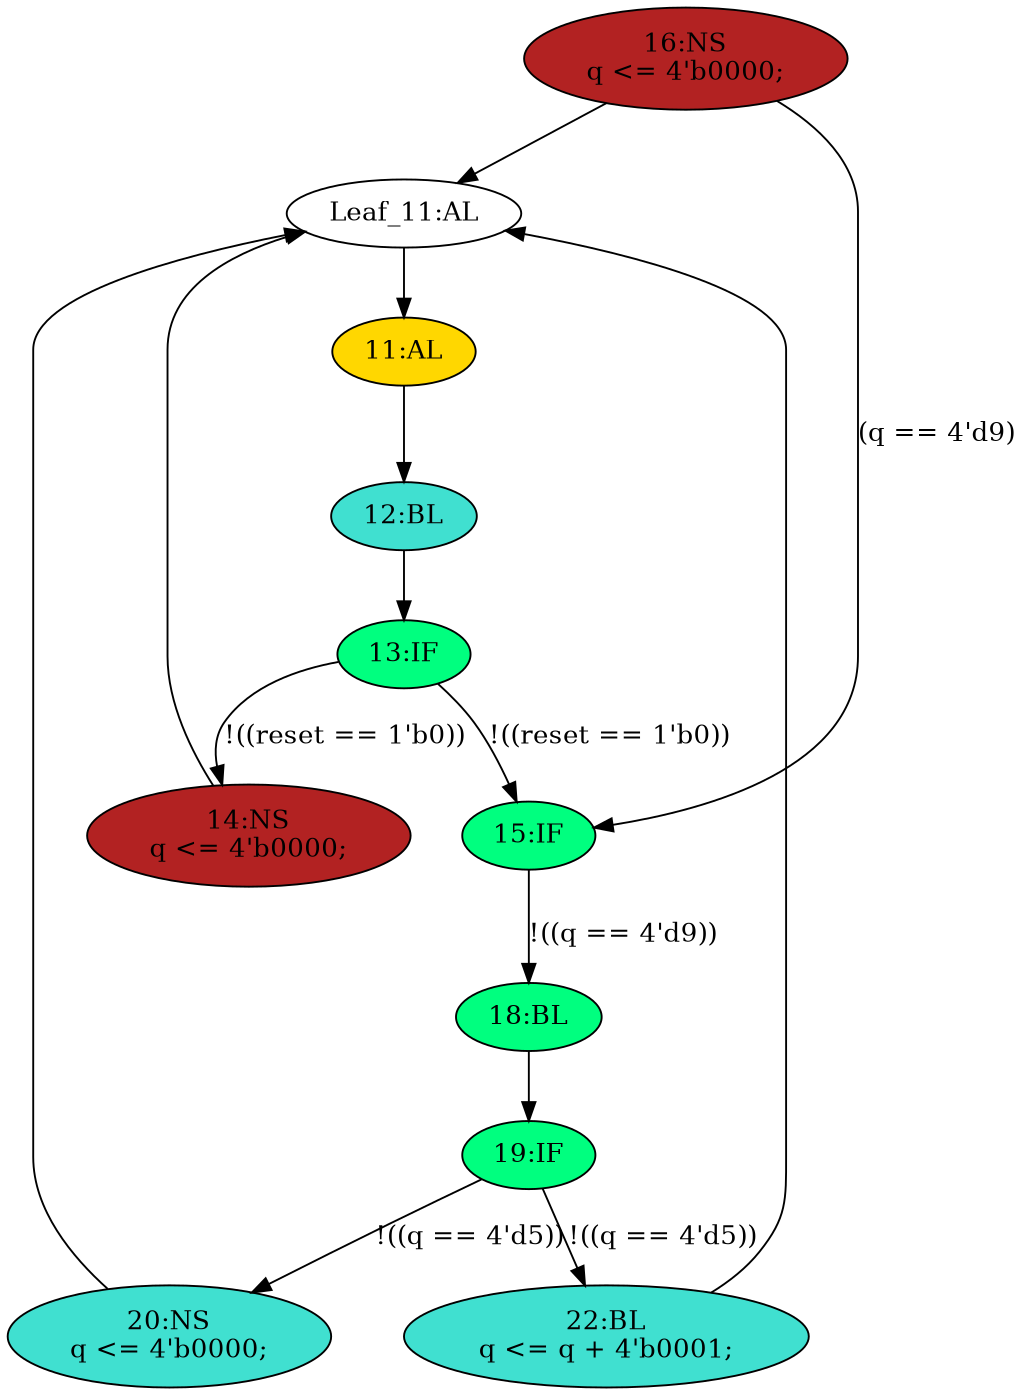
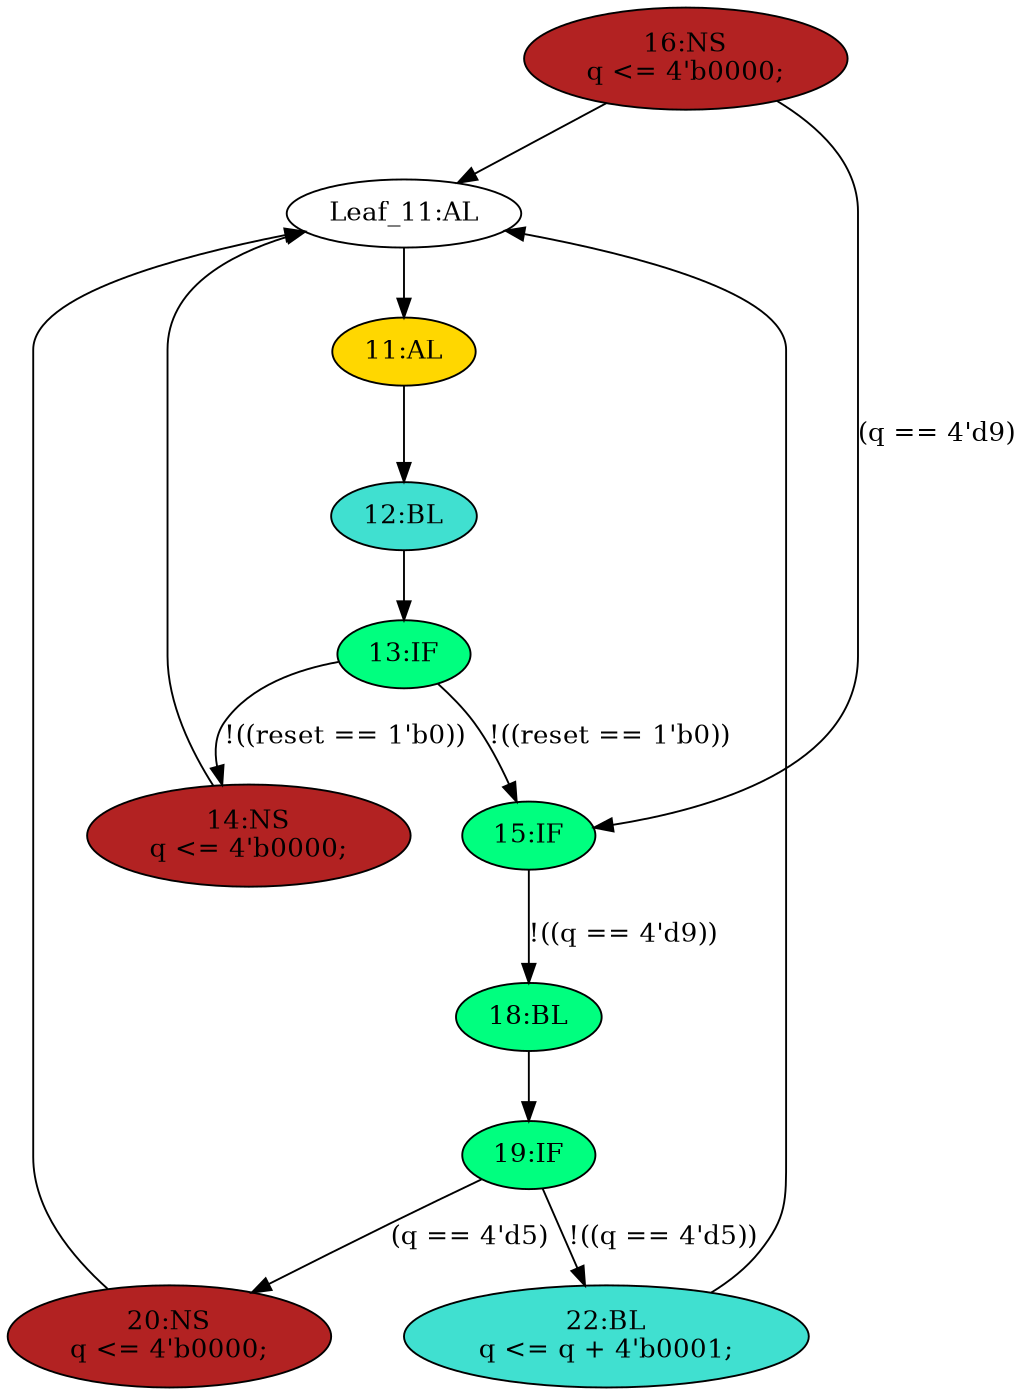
edge "19:IF" -> "20:NS q <= 4'b0000;": label "!((q == 4'd5))" -> "(q == 4'd5)"
node "20:NS q <= 4'b0000;": fillcolor turquoise -> firebrick
